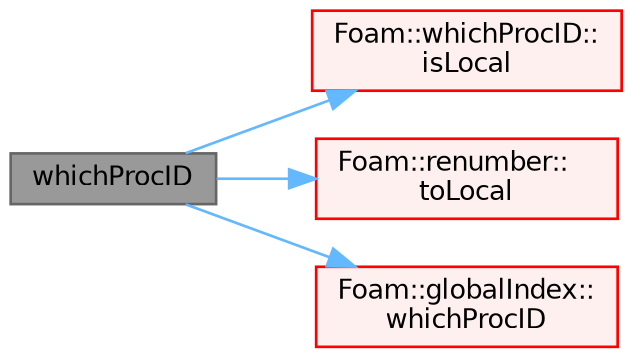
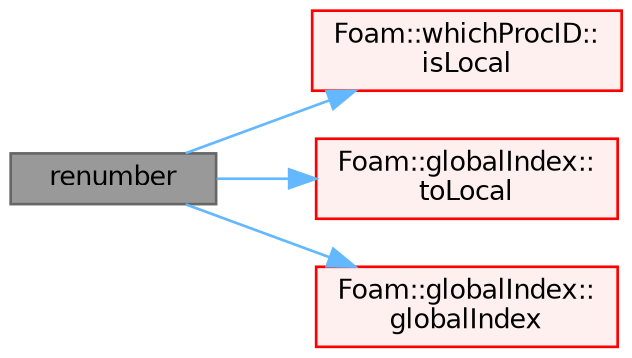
node "whichProcID": label "whichProcID" -> "renumber"
node "Foam::renumber:: toLocal": label "Foam::renumber:: toLocal" -> "Foam::globalIndex:: toLocal"
node "Foam::globalIndex:: whichProcID": label "Foam::globalIndex:: whichProcID" -> "Foam::globalIndex:: globalIndex"
